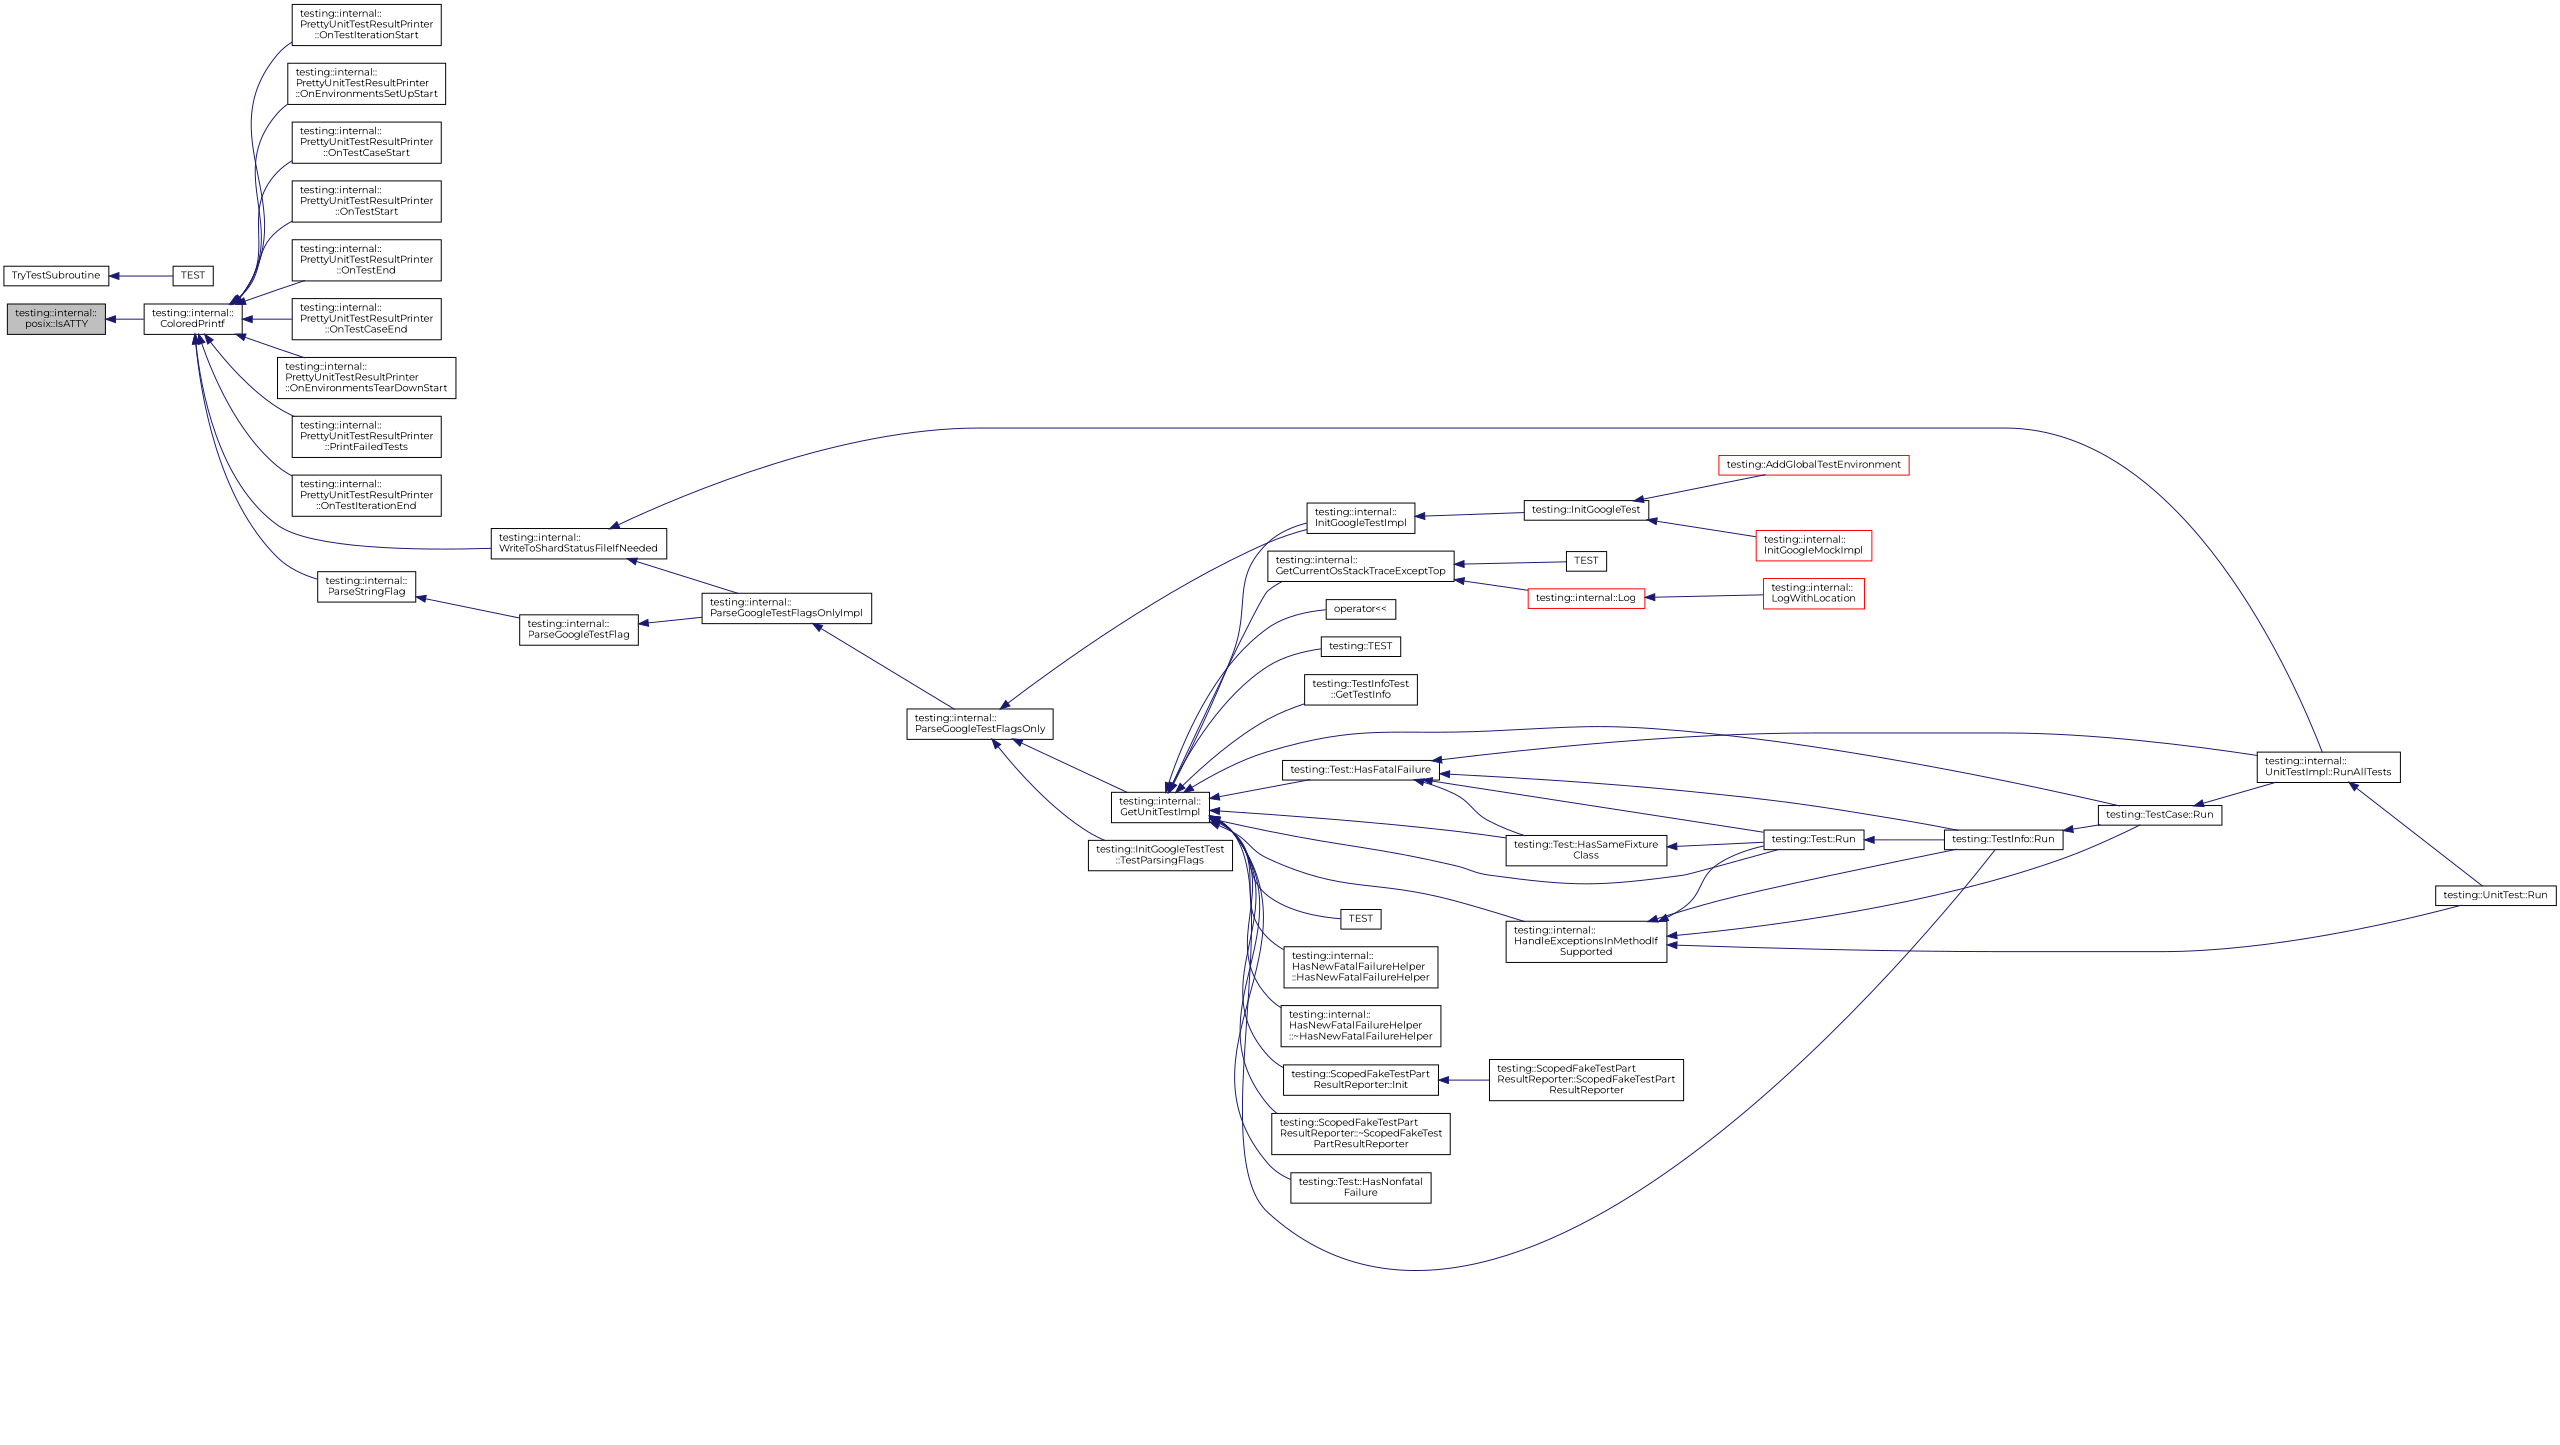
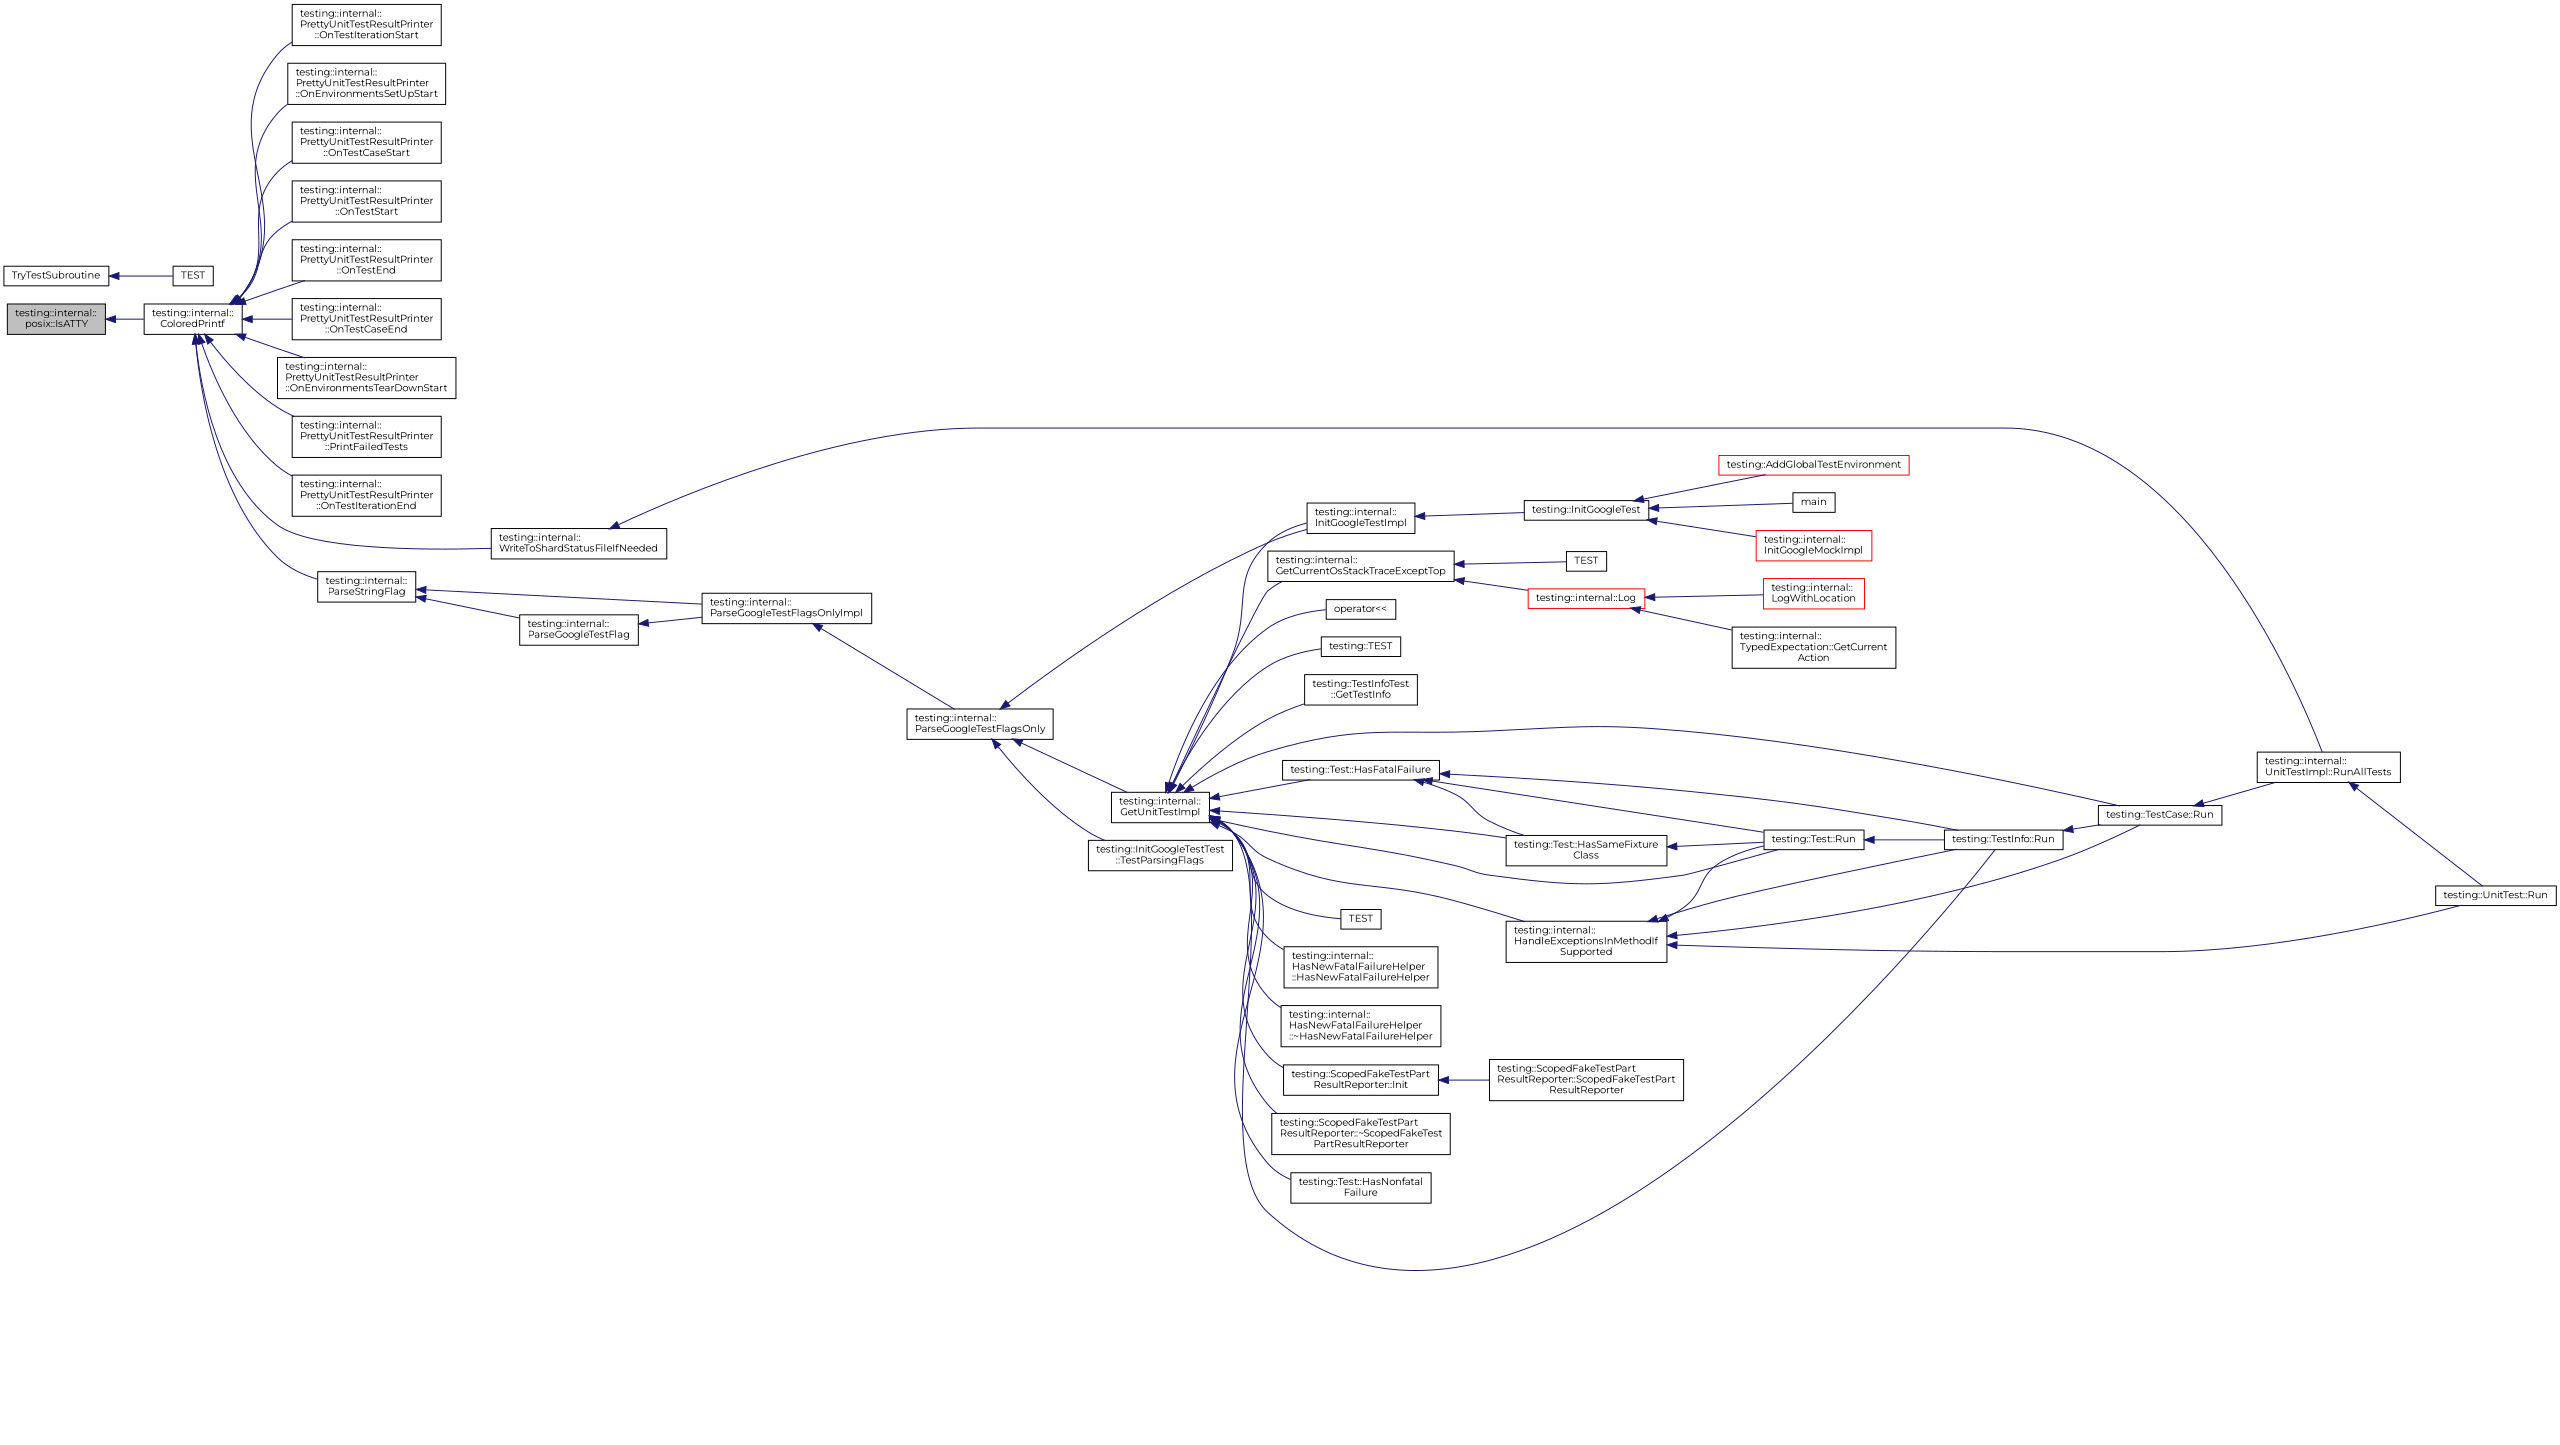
node "main": added
edge "testing::internal:: ParseGoogleTestFlagsOnlyImpl" -> "testing::internal:: WriteToShardStatusFileIfNeeded": now "testing::internal:: ParseGoogleTestFlagsOnlyImpl" -> "testing::internal:: ParseStringFlag"
node "testing::internal:: TypedExpectation::GetCurrent Action": added
edge "testing::internal:: UnitTestImpl::RunAllTests" -> "testing::Test::HasFatalFailure": removed
